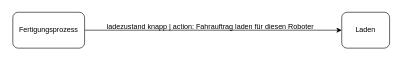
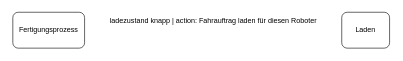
node "ladezustand knapp | action: Fahrauftrag laden für diesen Roboter": moved (210, 27) -> (213, 21)
edge "Fertigungsprozess" -> "Laden": removed
